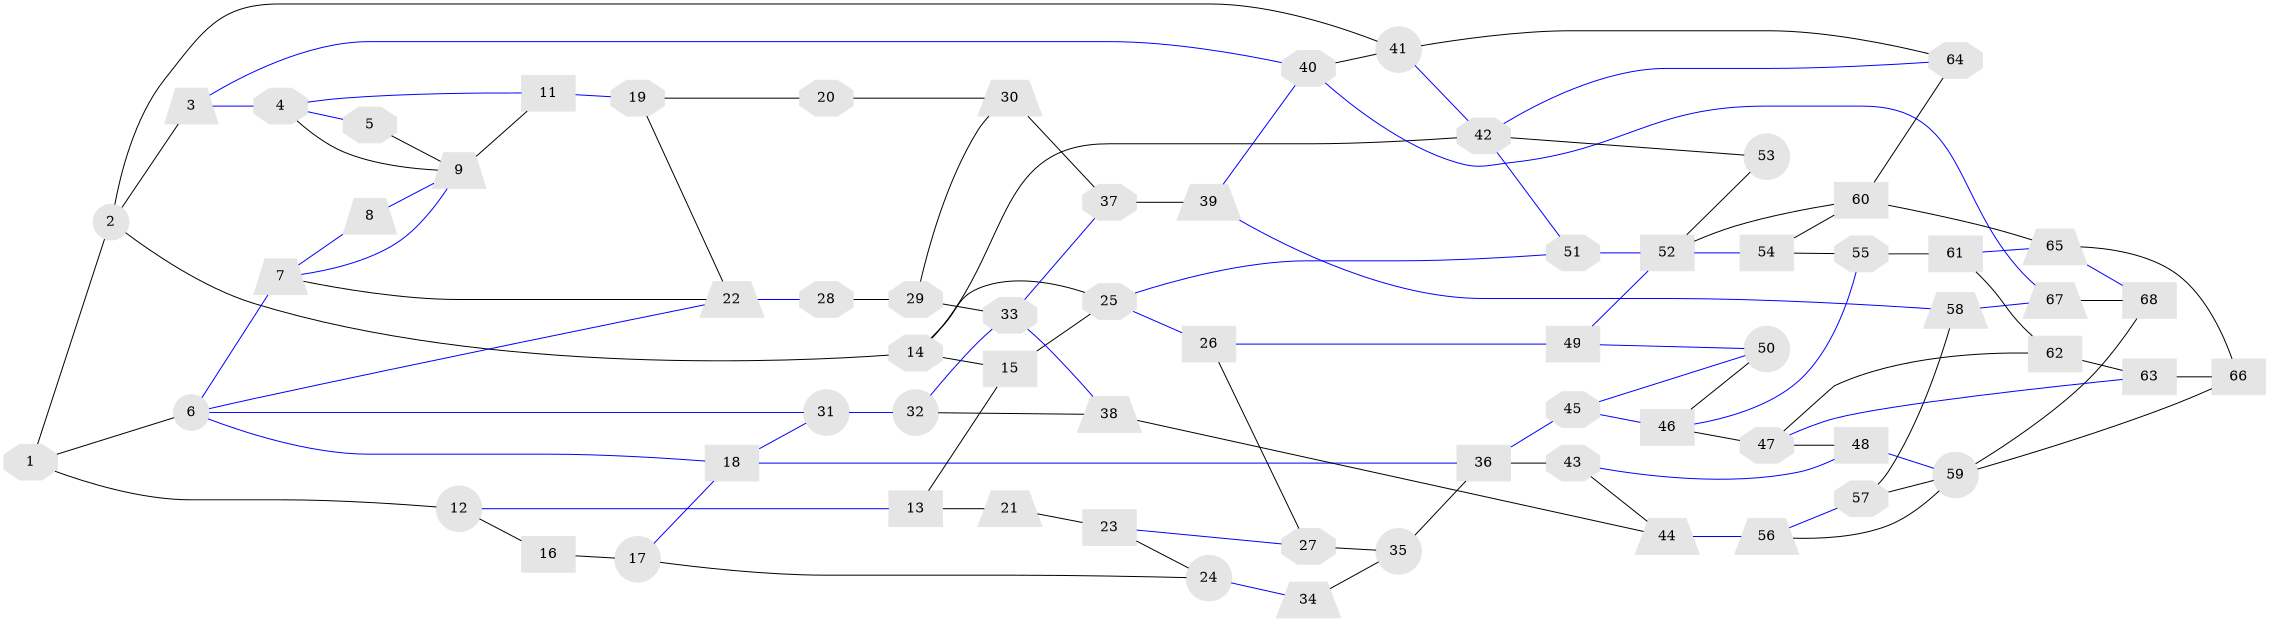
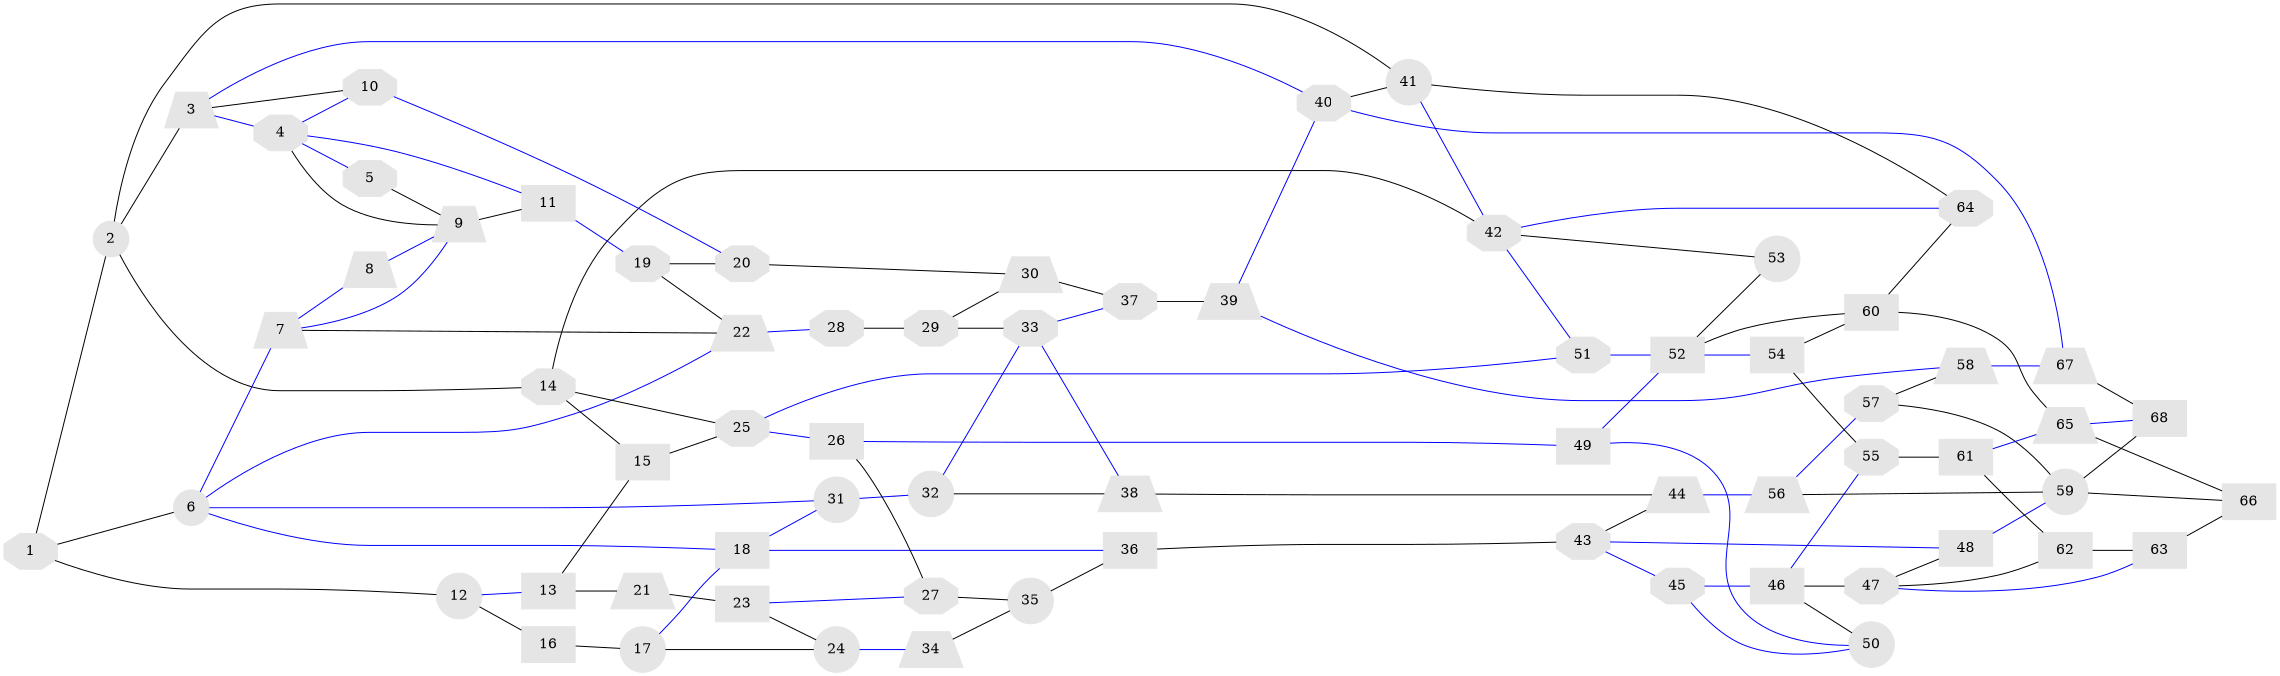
node "10": added
edge "45" -- "36": now "45" -- "43"
